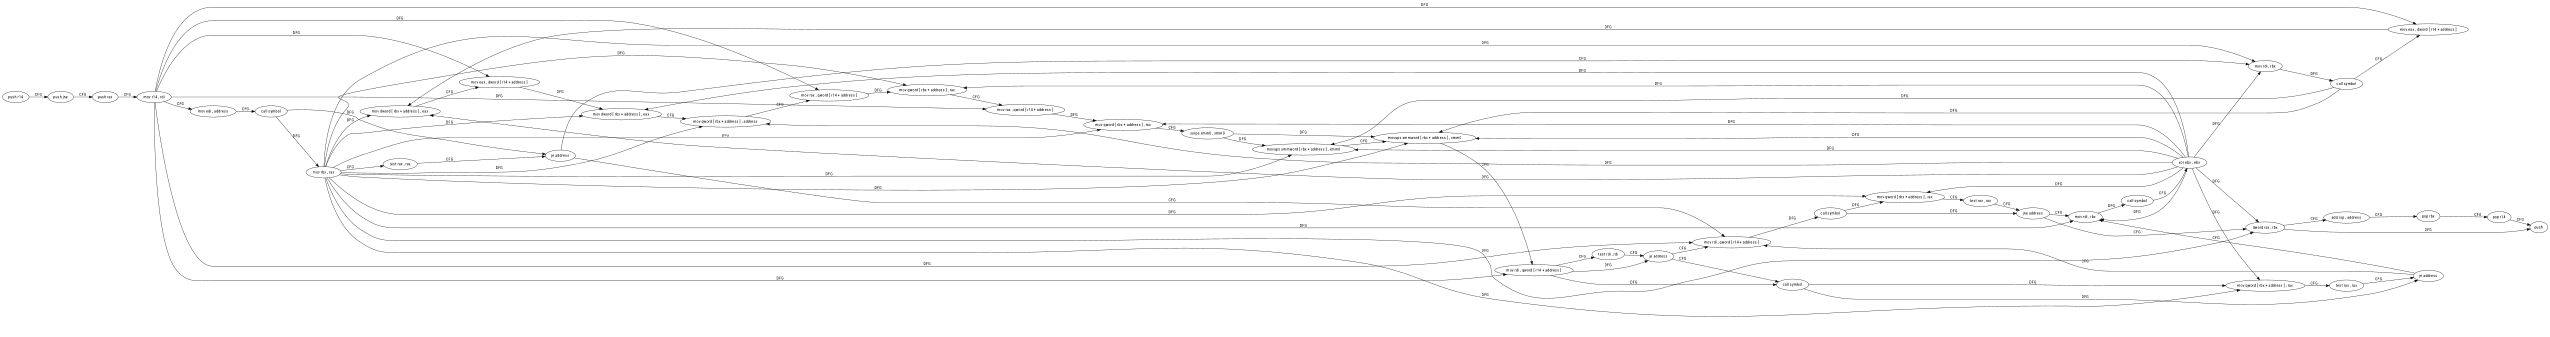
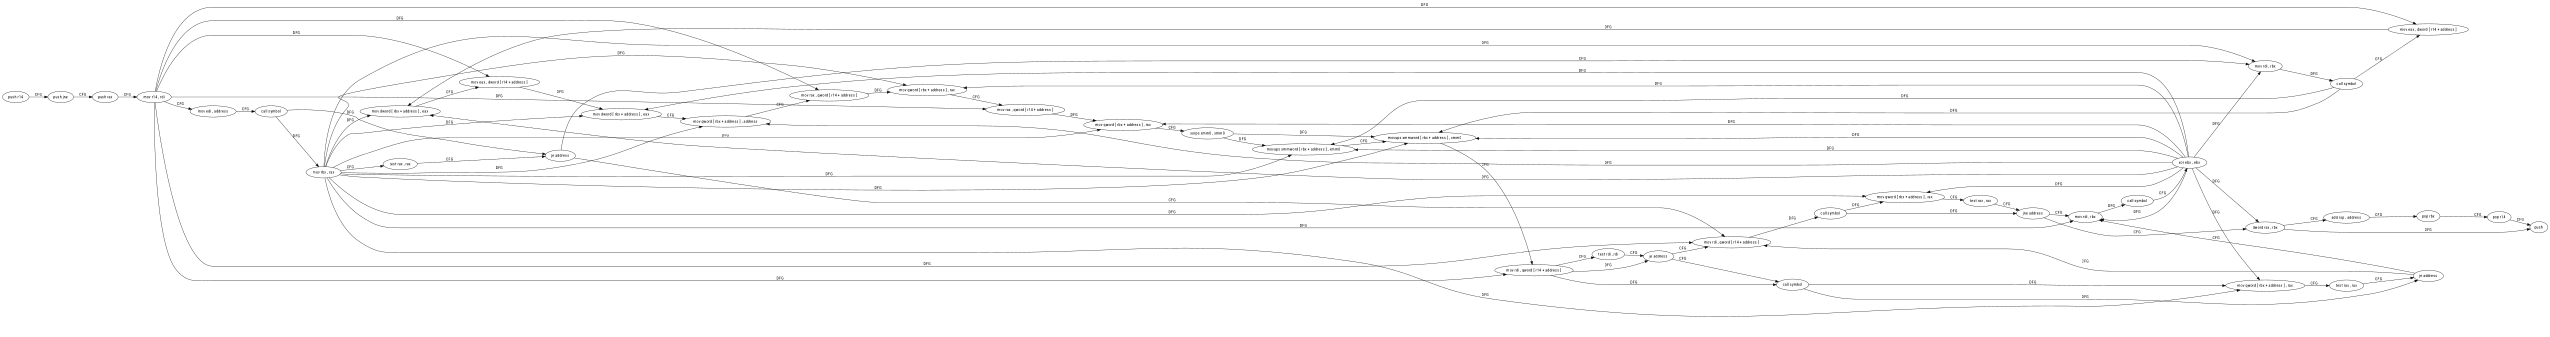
edge "mov rbx , rax" -> "dword rax , rbx": removed, label "DFG"
